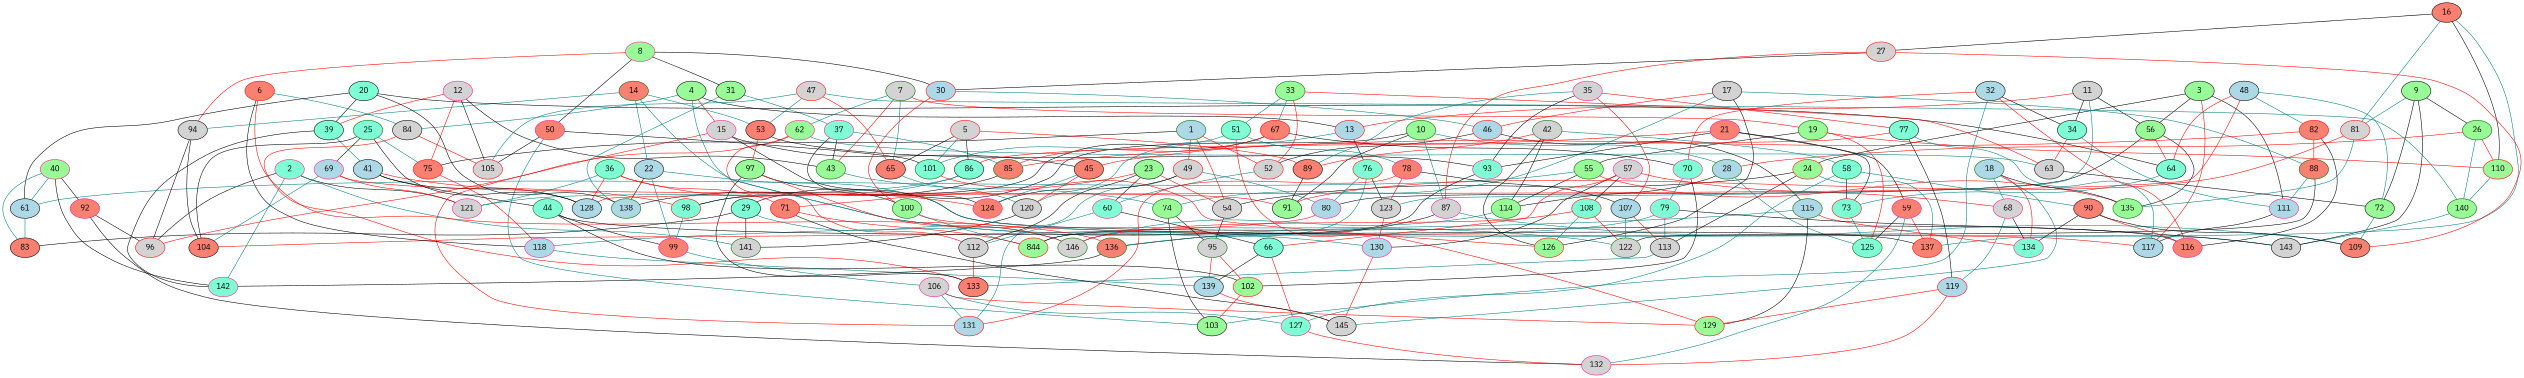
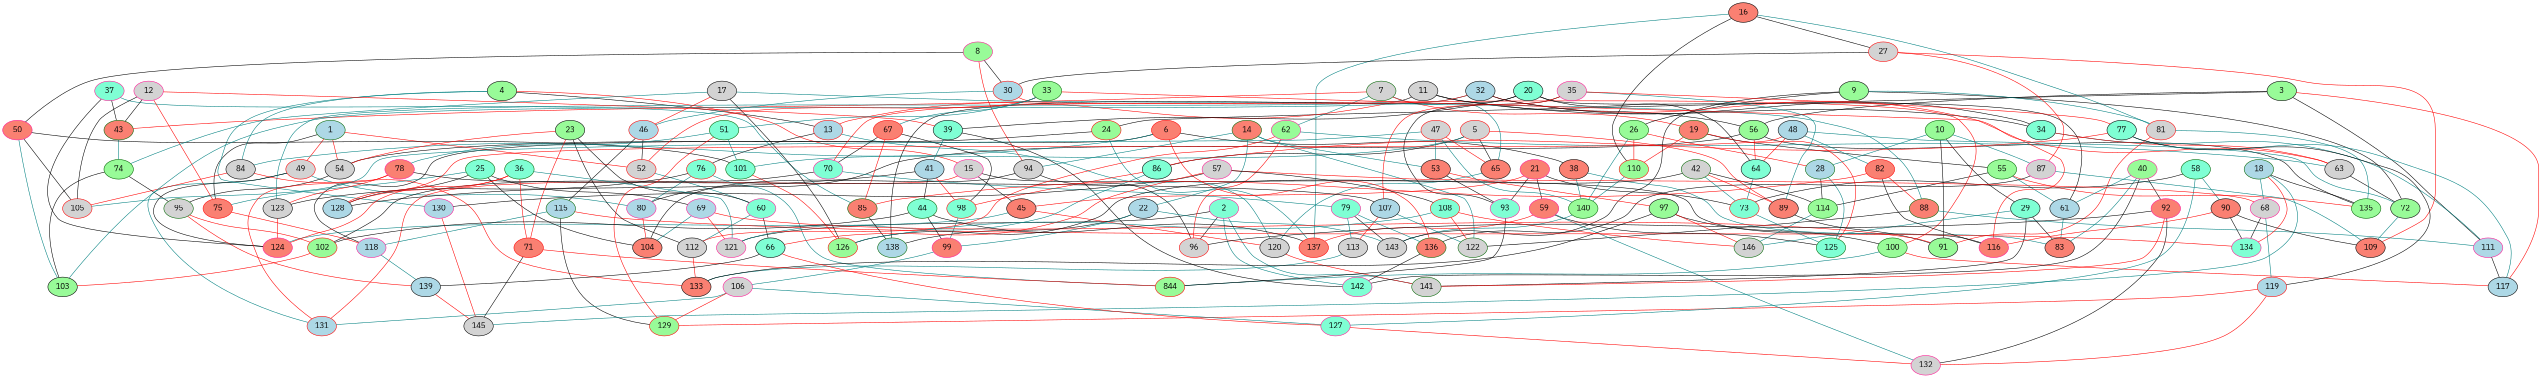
node "31": removed
node "19": fillcolor palegreen -> salmon
edge "42" -- "58": now "42" -- "73"
node "43": fillcolor palegreen -> salmon
node "38": added
edge "86" -- "98": color teal -> red
edge "24" -- "113": removed
edge "123" -- "130": now "123" -- "124"
edge "120" -- "141": color black -> red
edge "92" -- "141": added
